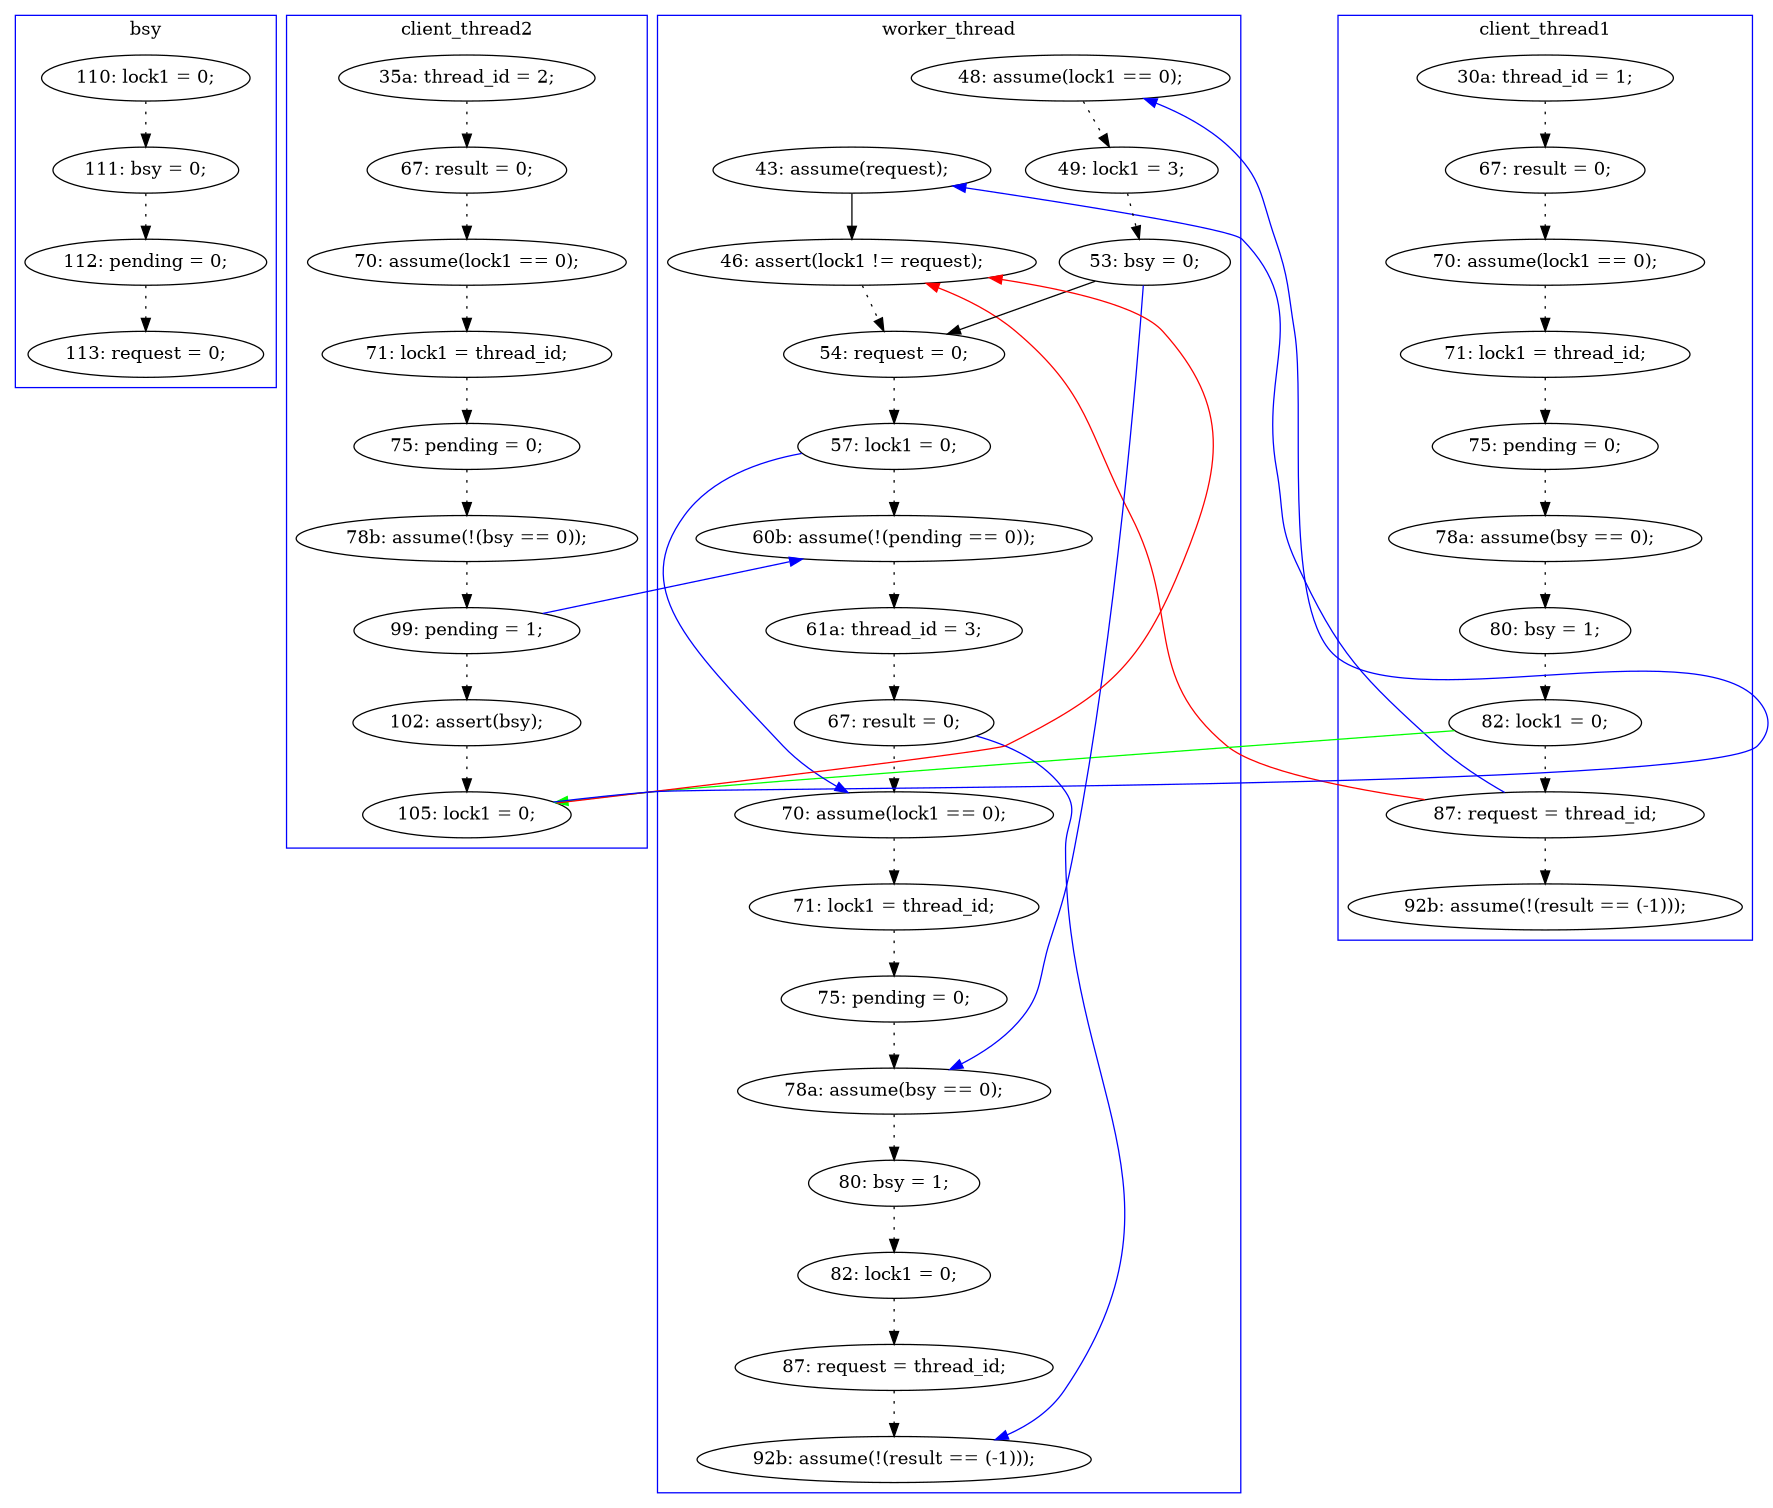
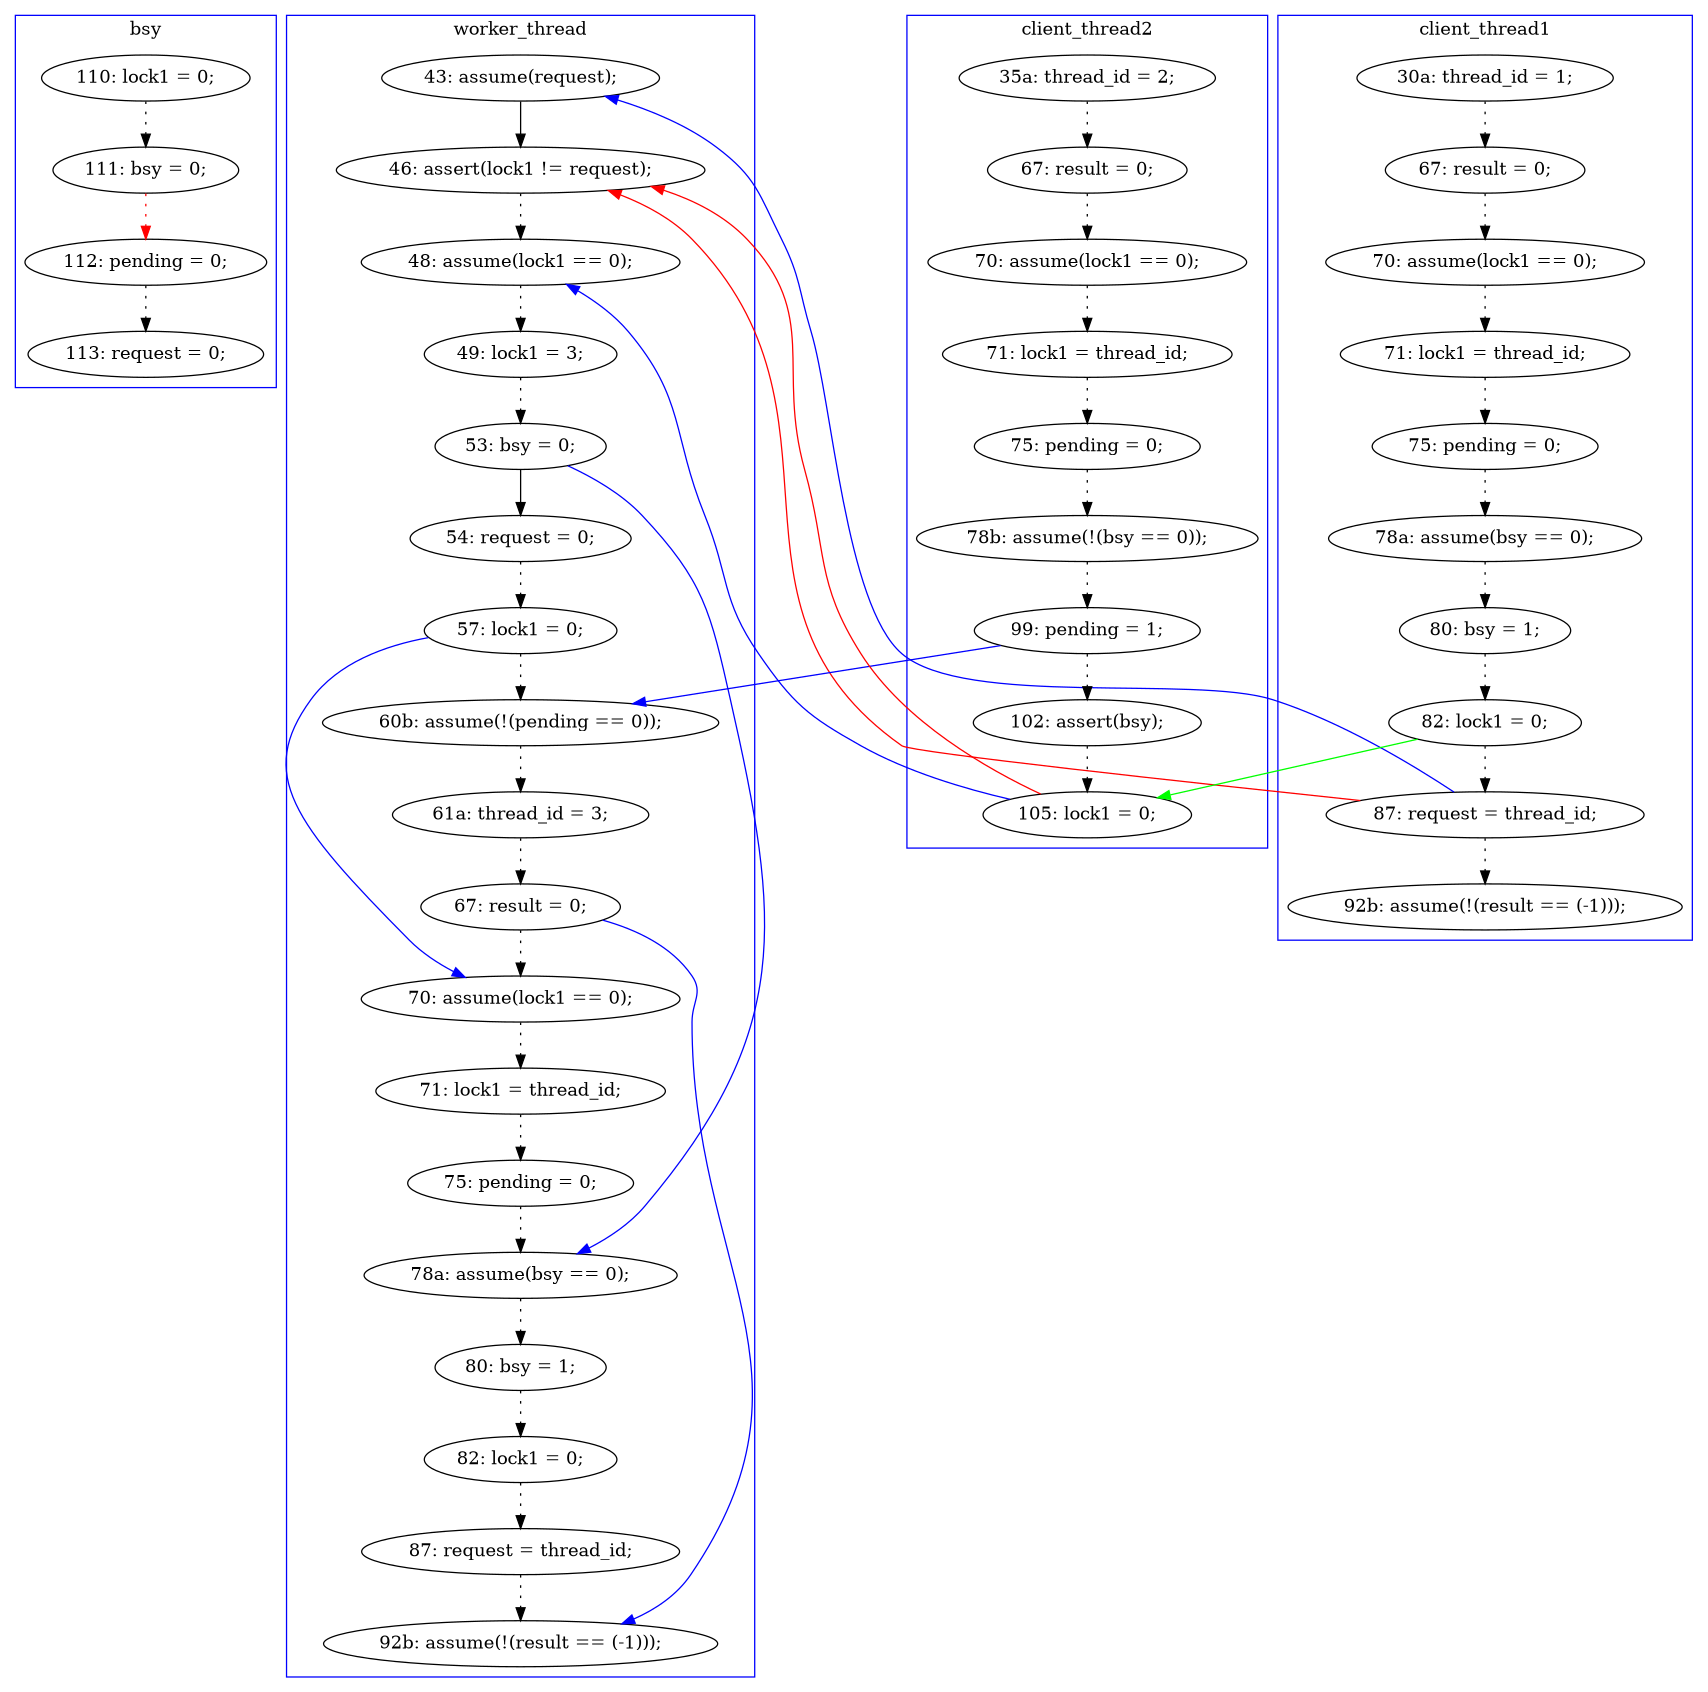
edge "111: bsy = 0;" -> "112: pending = 0;": color black -> Red
edge "46: assert(lock1 != request);" -> "54: request = 0;": now "46: assert(lock1 != request);" -> "48: assume(lock1 == 0);"
